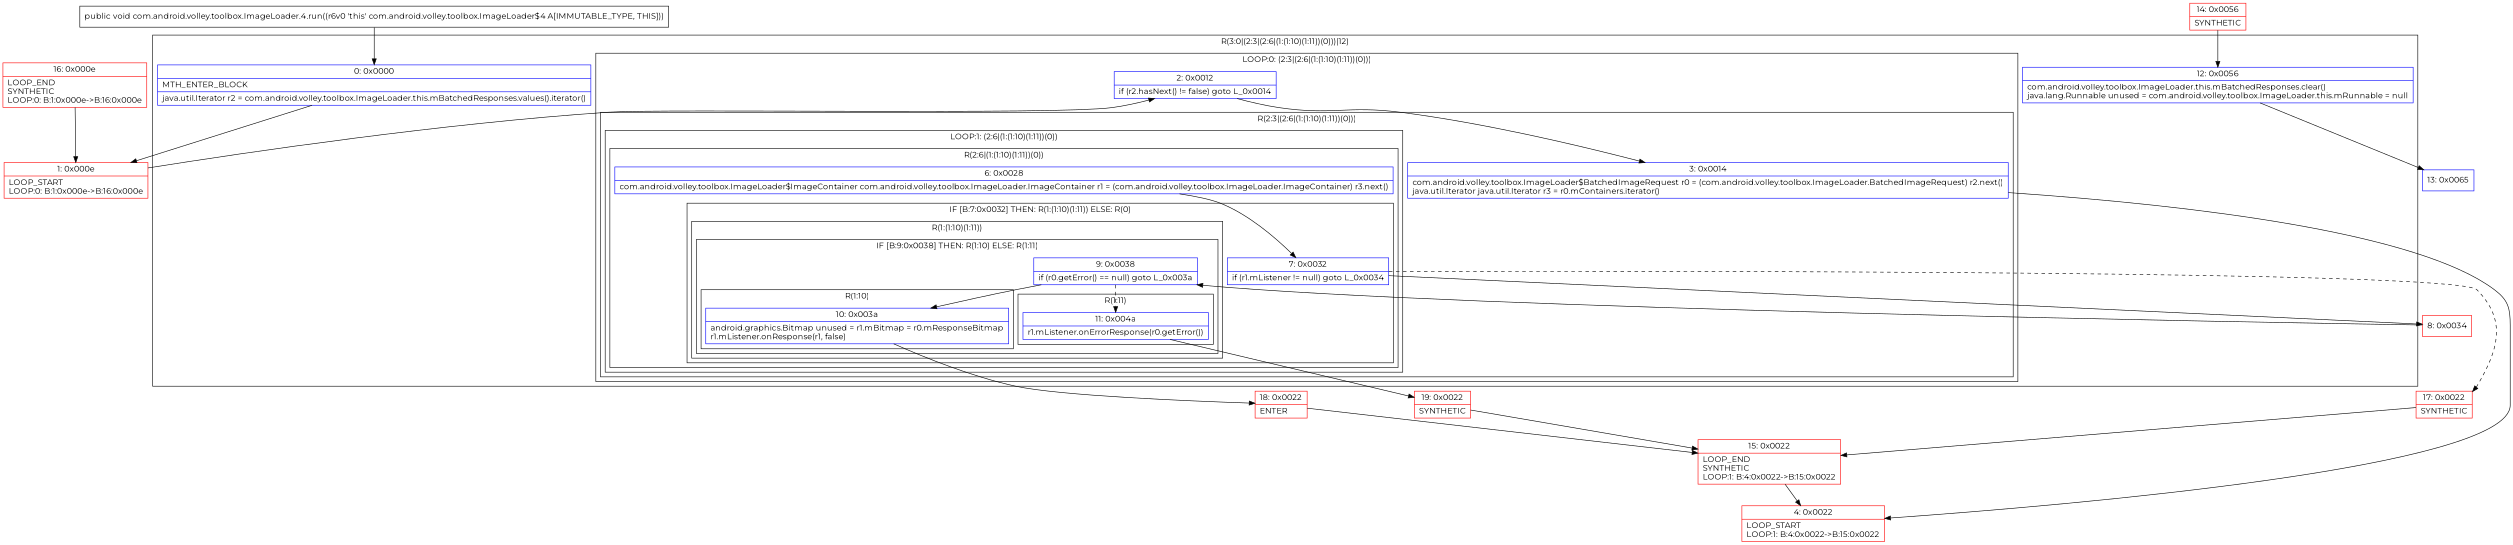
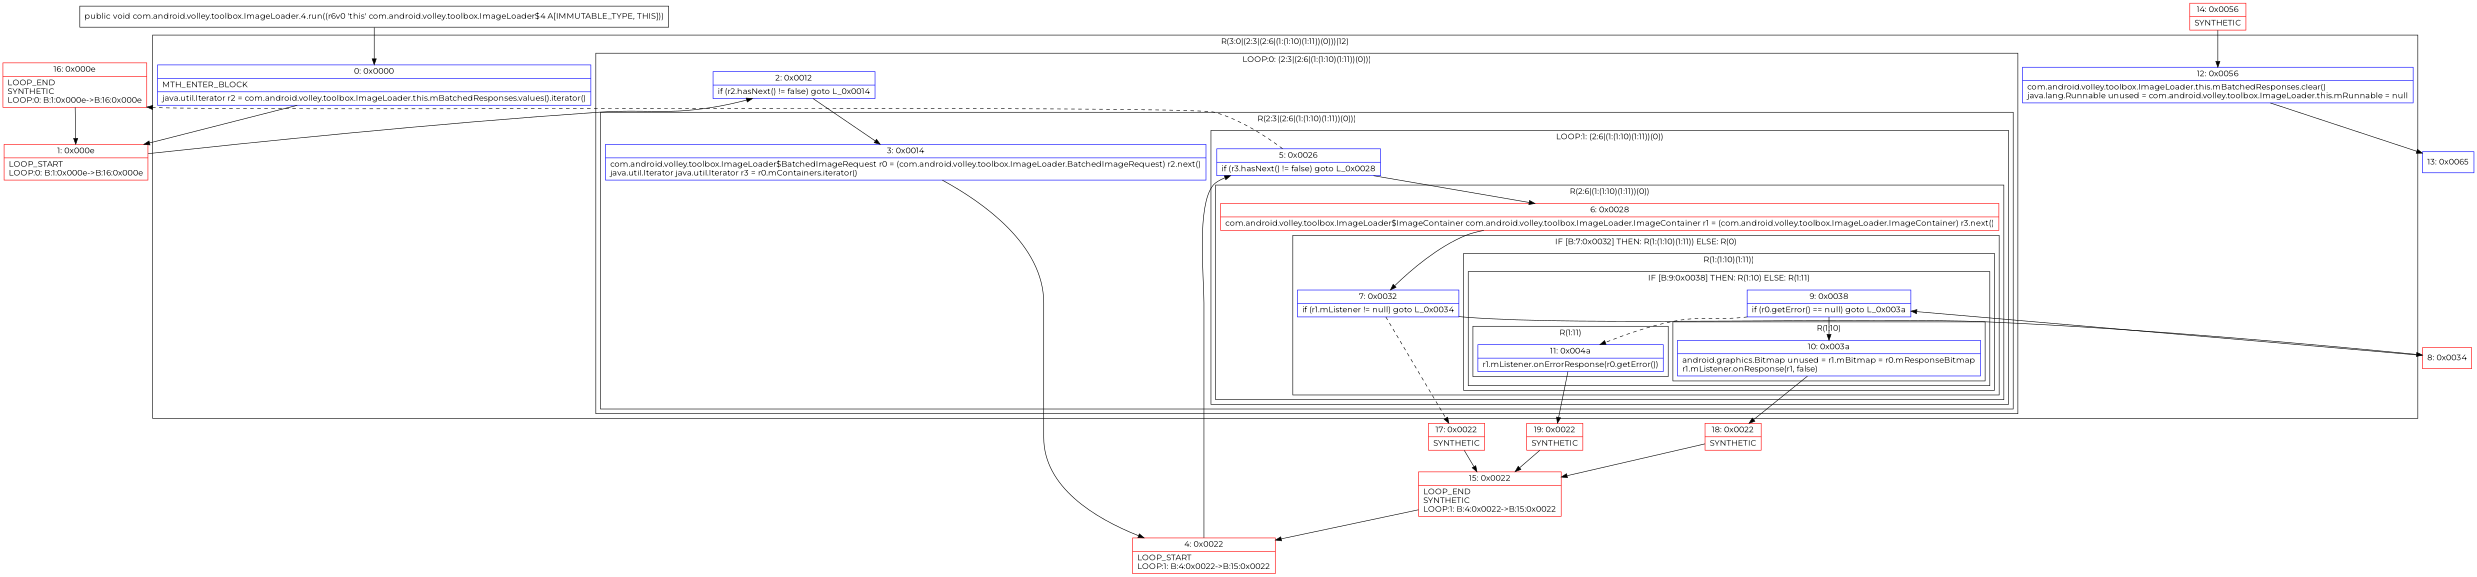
node "5: 0x0026": added
node "6: 0x0028": color blue -> red
node "18: 0x0022": text "ENTER" -> "SYNTHETIC"
